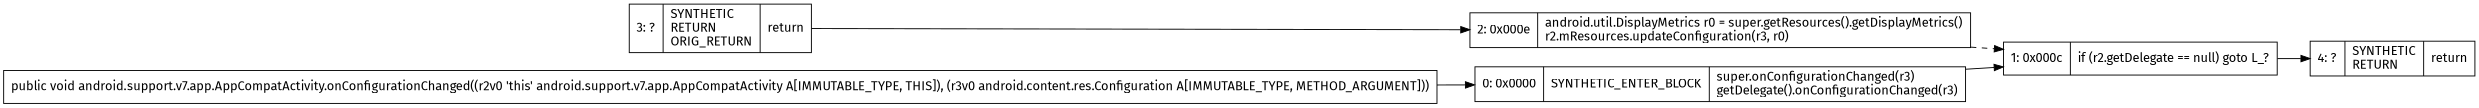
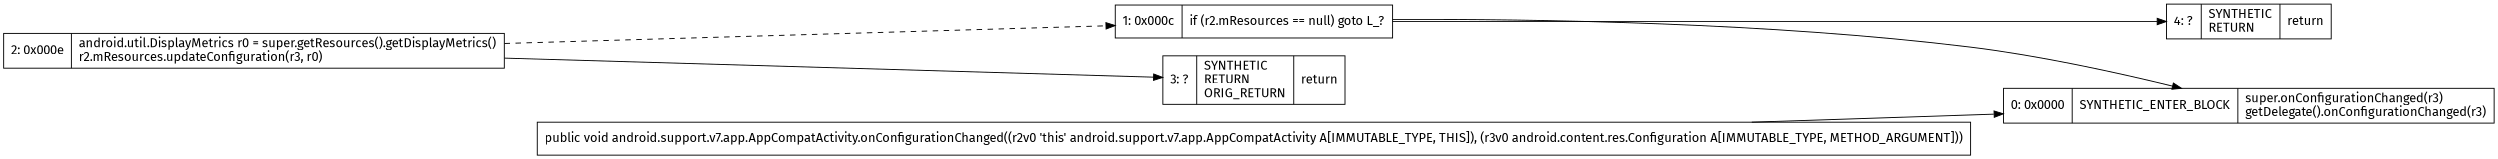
edge "3: ?" -> "2: 0x000e": reversed
node "1: 0x000c": text "if (r2.getDelegate == null) goto L_?" -> "if (r2.mResources == null) goto L_?"
edge "0: 0x0000" -> "1: 0x000c": reversed
